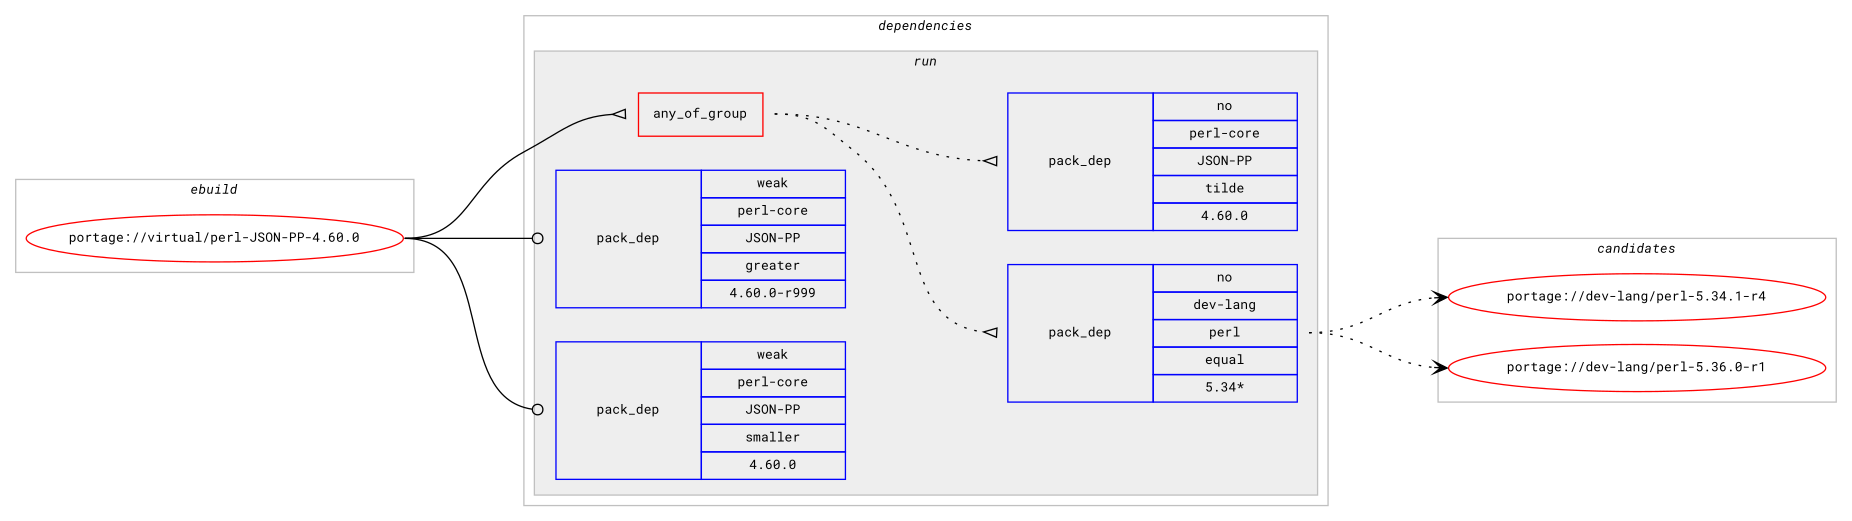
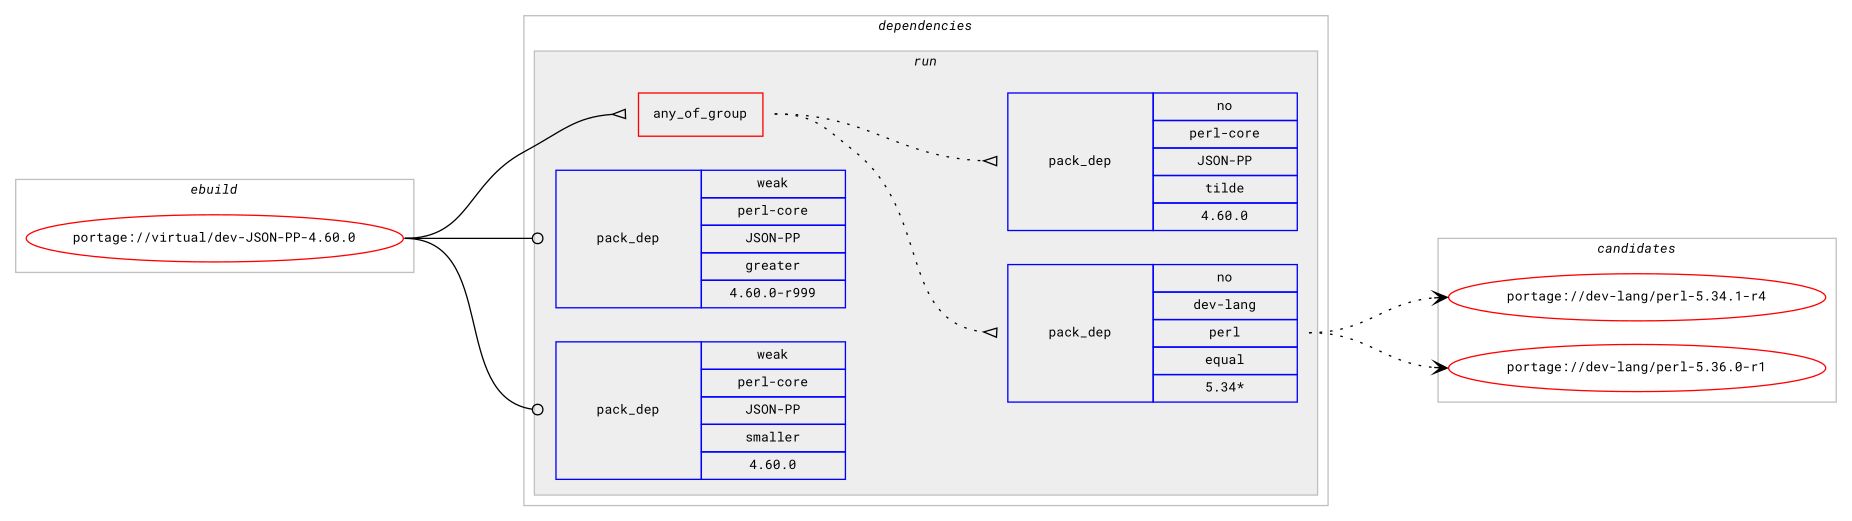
node "portage://virtual/perl-JSON-PP-4.60.0": label "portage://virtual/perl-JSON-PP-4.60.0" -> "portage://virtual/dev-JSON-PP-4.60.0"
